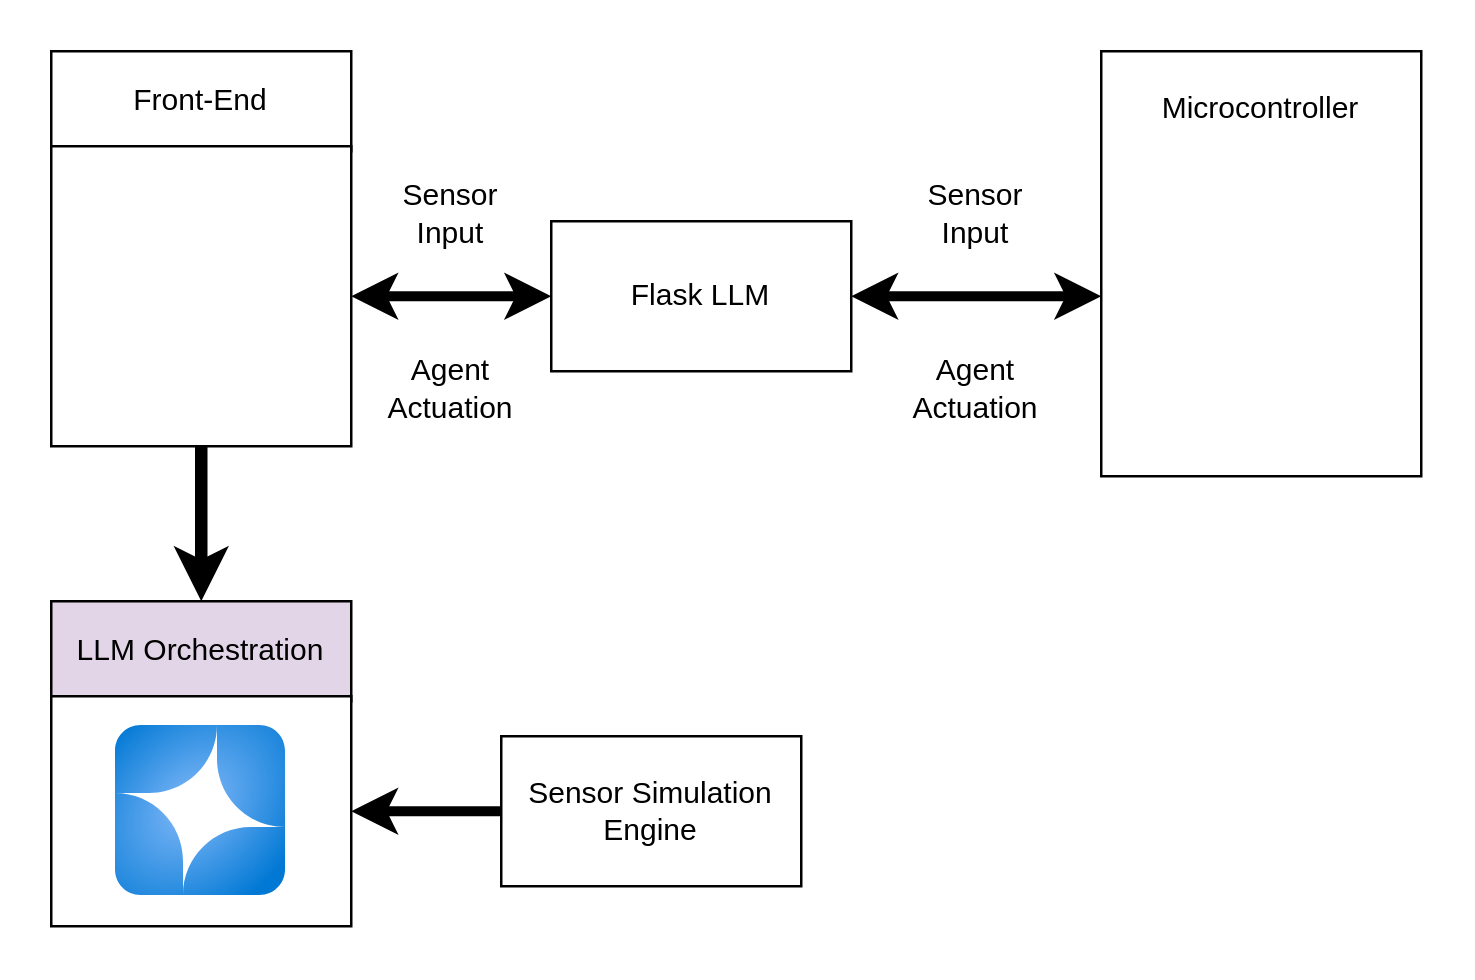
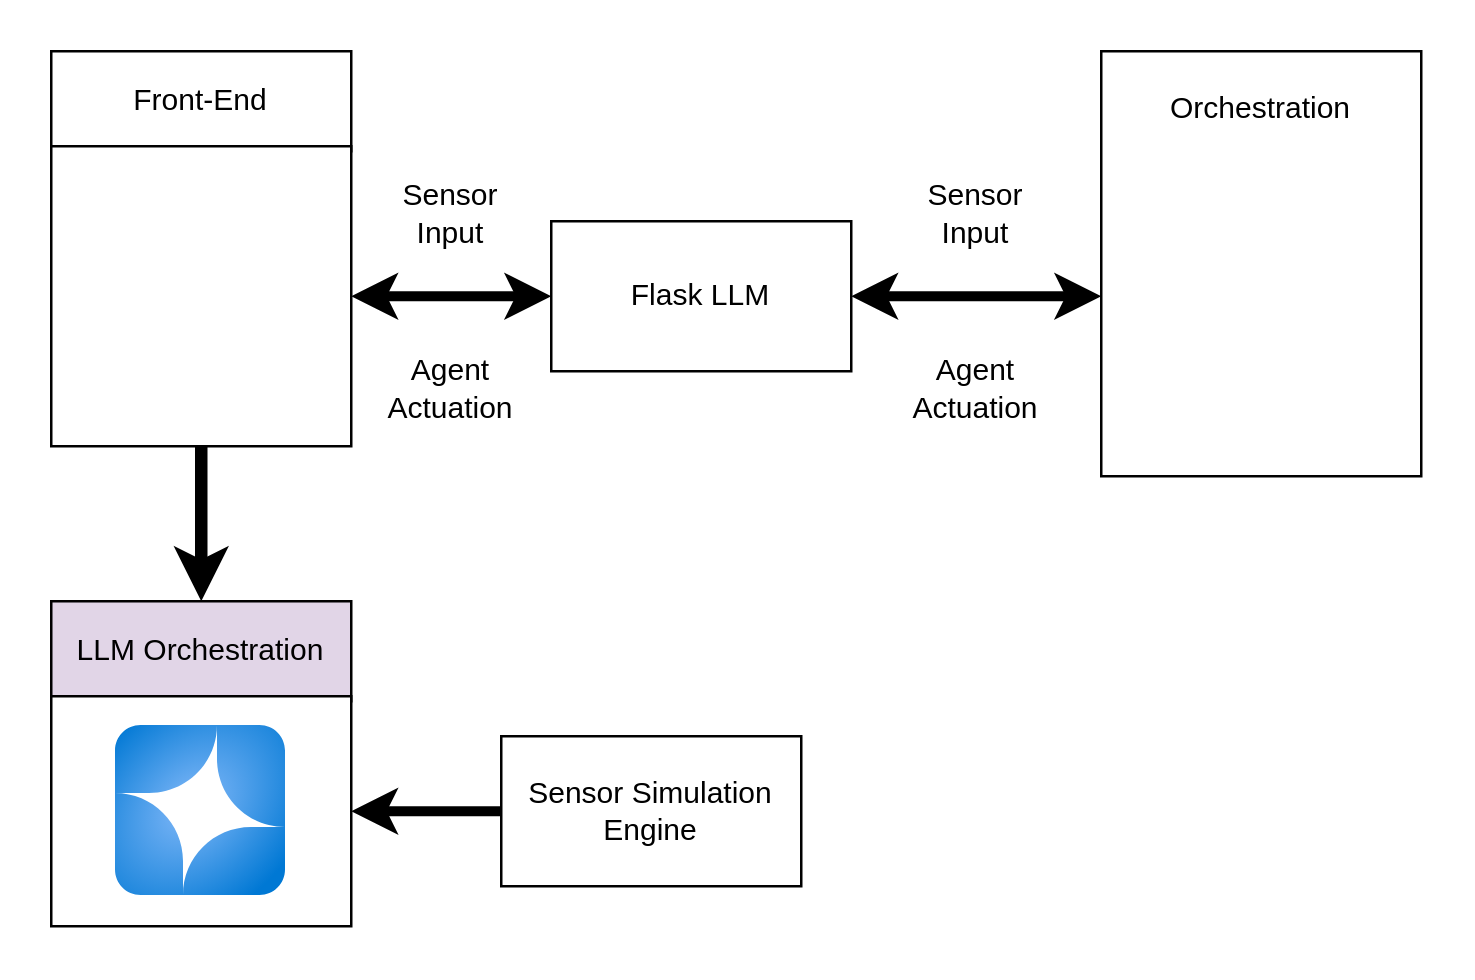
node "Microcontroller": label "Microcontroller" -> "Orchestration"
